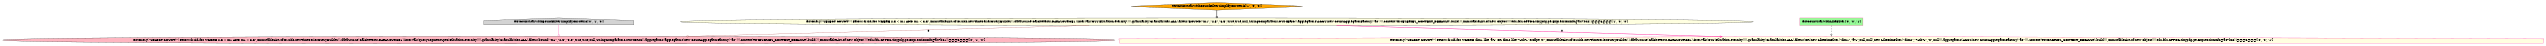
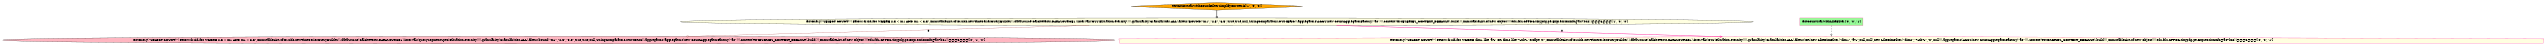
node "testCountStarWithBoundFilterSimplifyOnMetric['0', '1', '0']": removed
